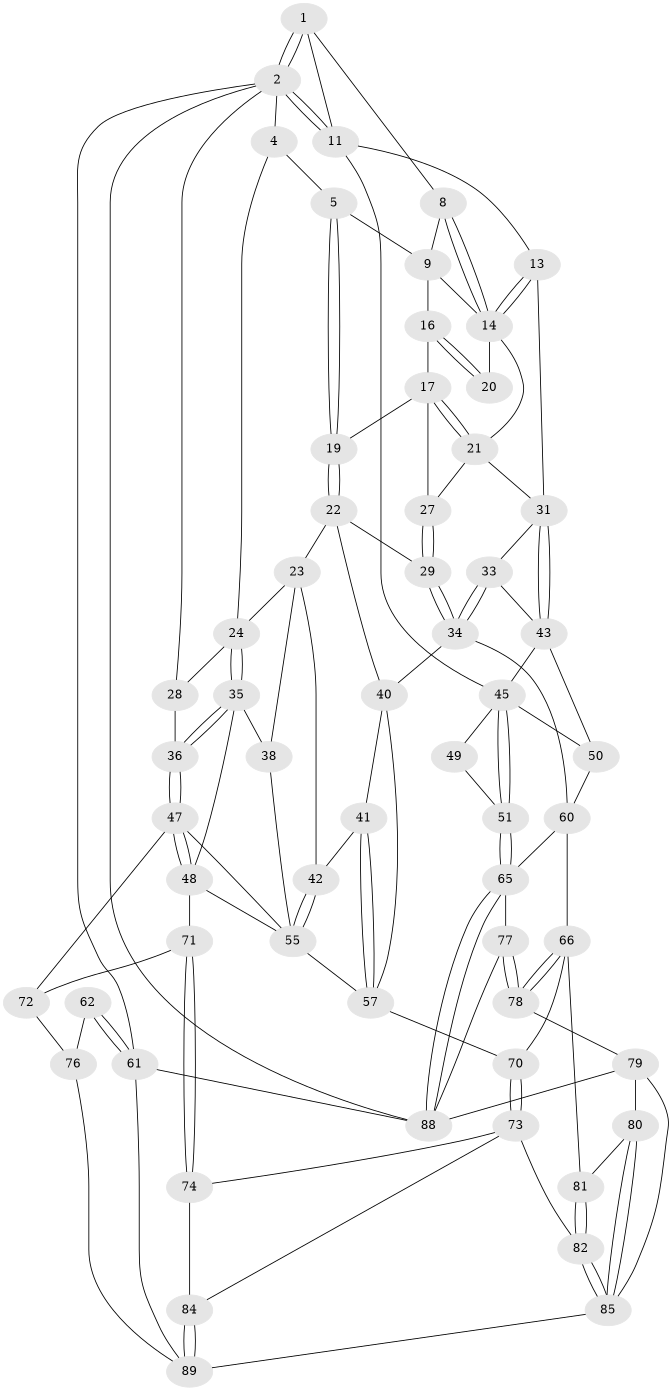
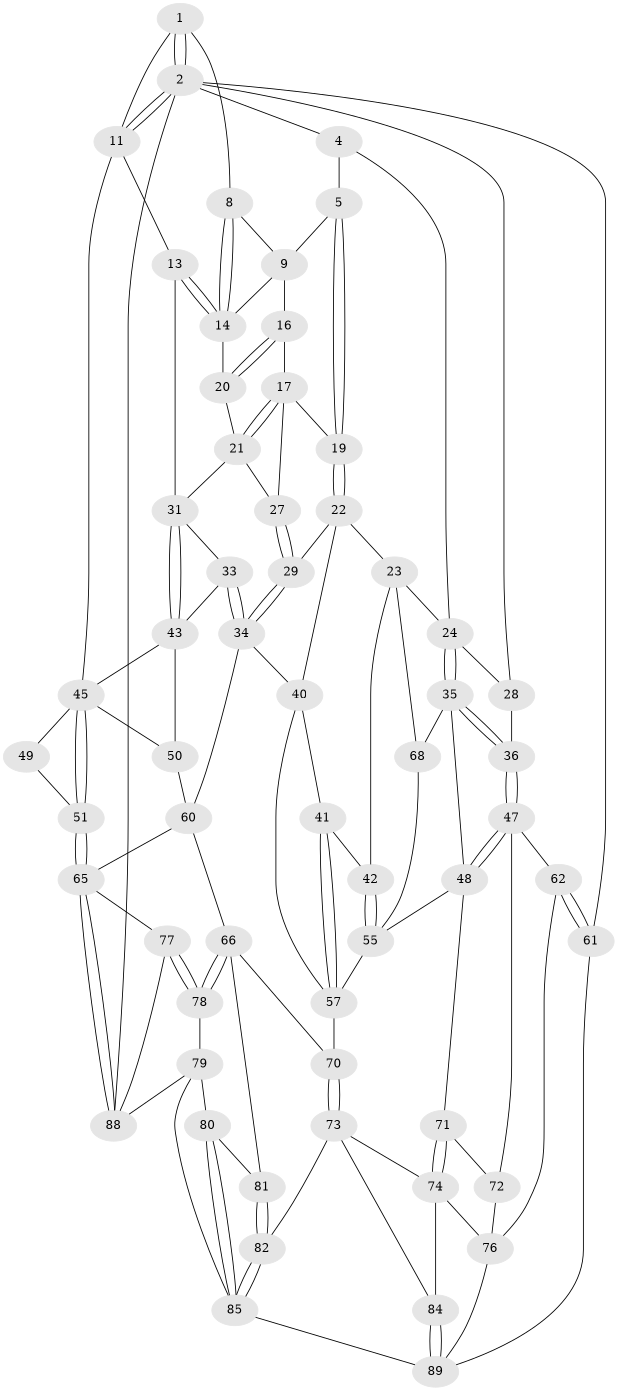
edge "14" -- "21": now "20" -- "21"
node "38": label "38" -> "68"
edge "47" -- "55": now "47" -- "62"
edge "61" -- "88": removed
edge "74" -- "76": added
